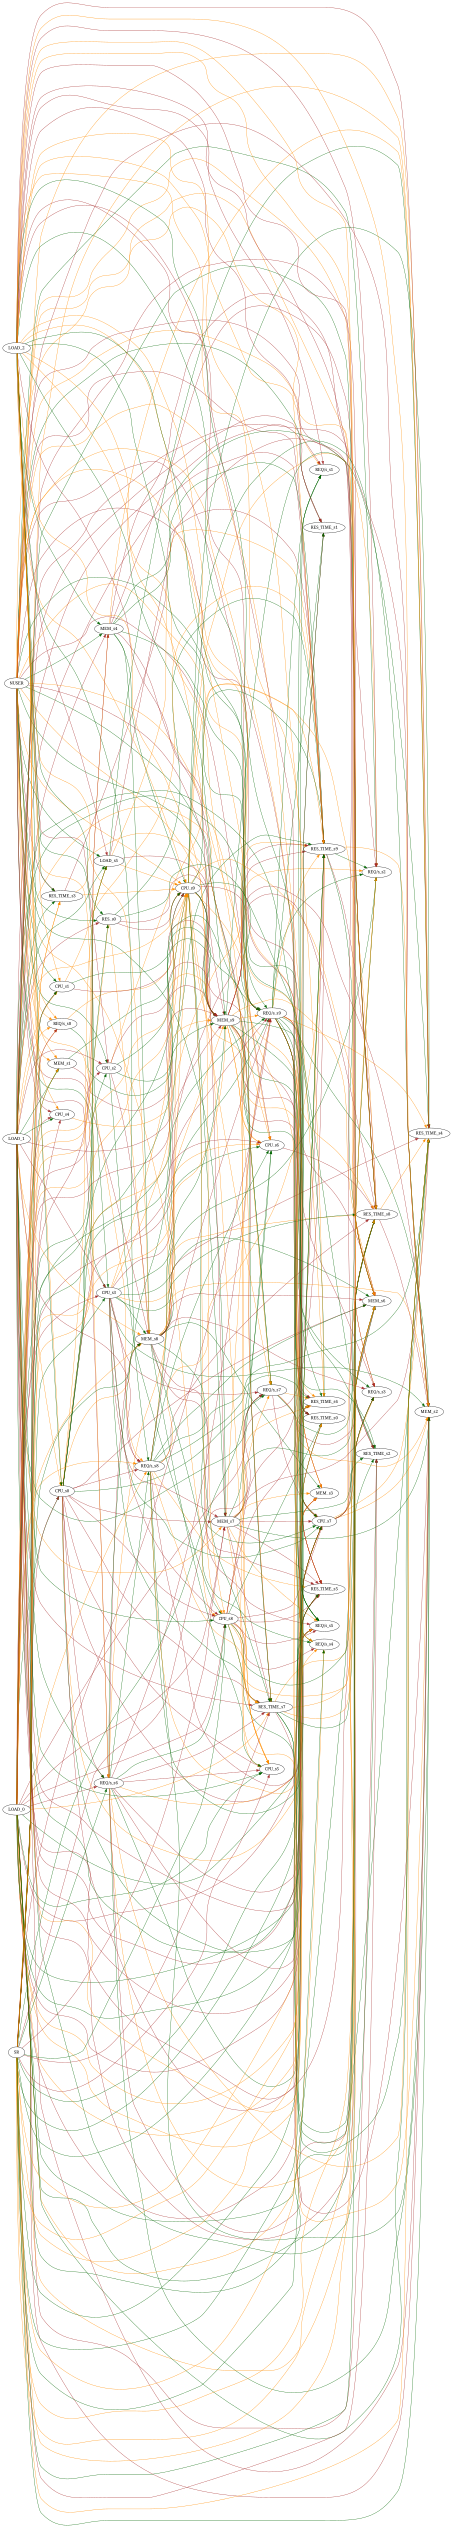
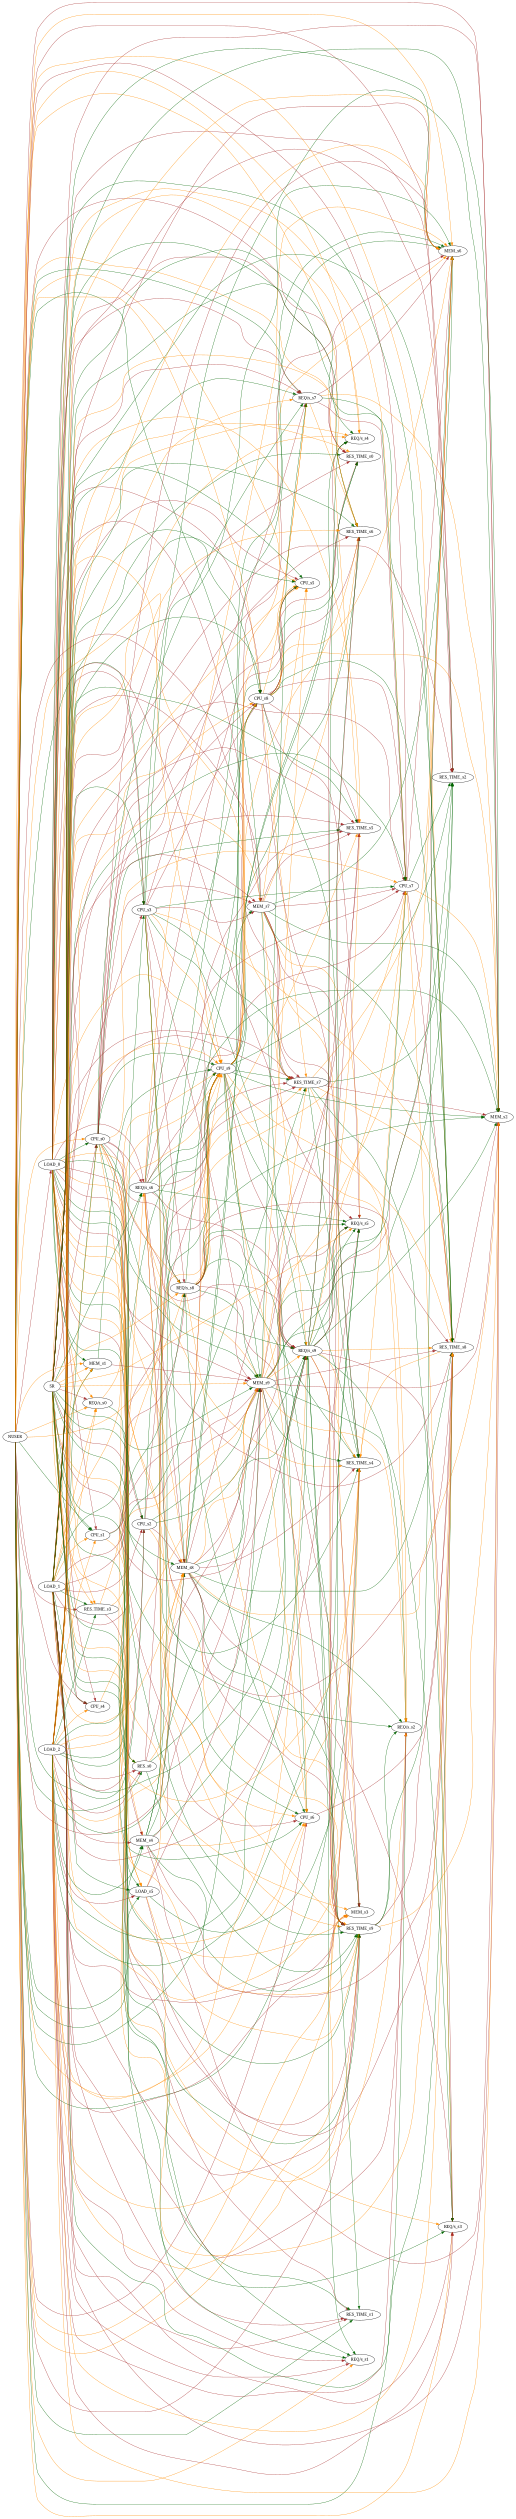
edge "LOAD_2" -> "RES_s0": color darkgreen -> brown
edge "NUSER" -> "REQ/s_s6": now "NUSER" -> "LOAD_0"
edge "CPU_s7" -> "RES_TIME_s4": reversed
